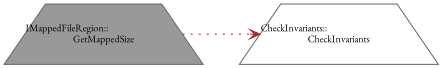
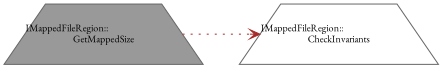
node "CheckInvariants:: CheckInvariants": label "CheckInvariants:: CheckInvariants" -> "IMappedFileRegion:: CheckInvariants"
